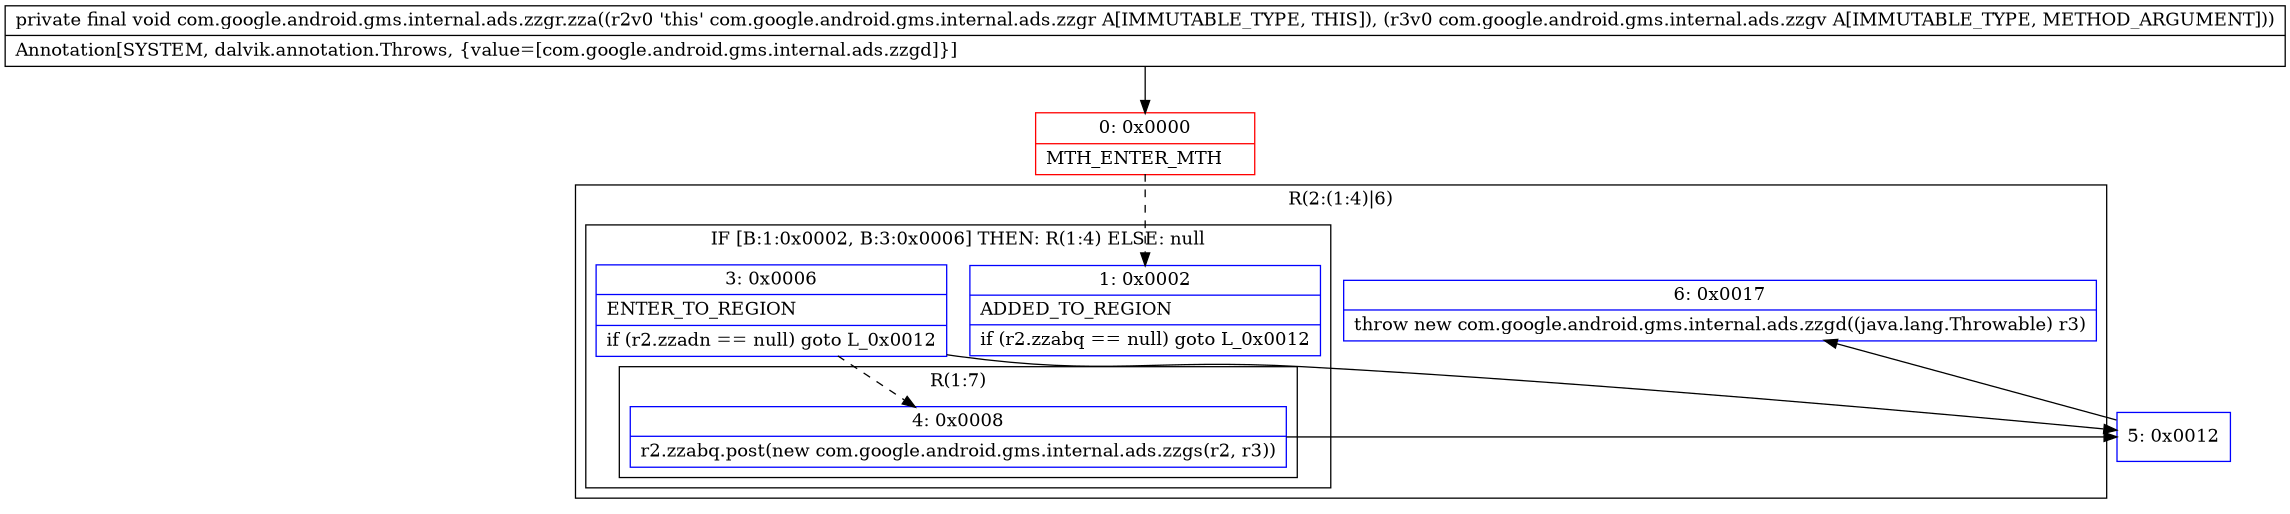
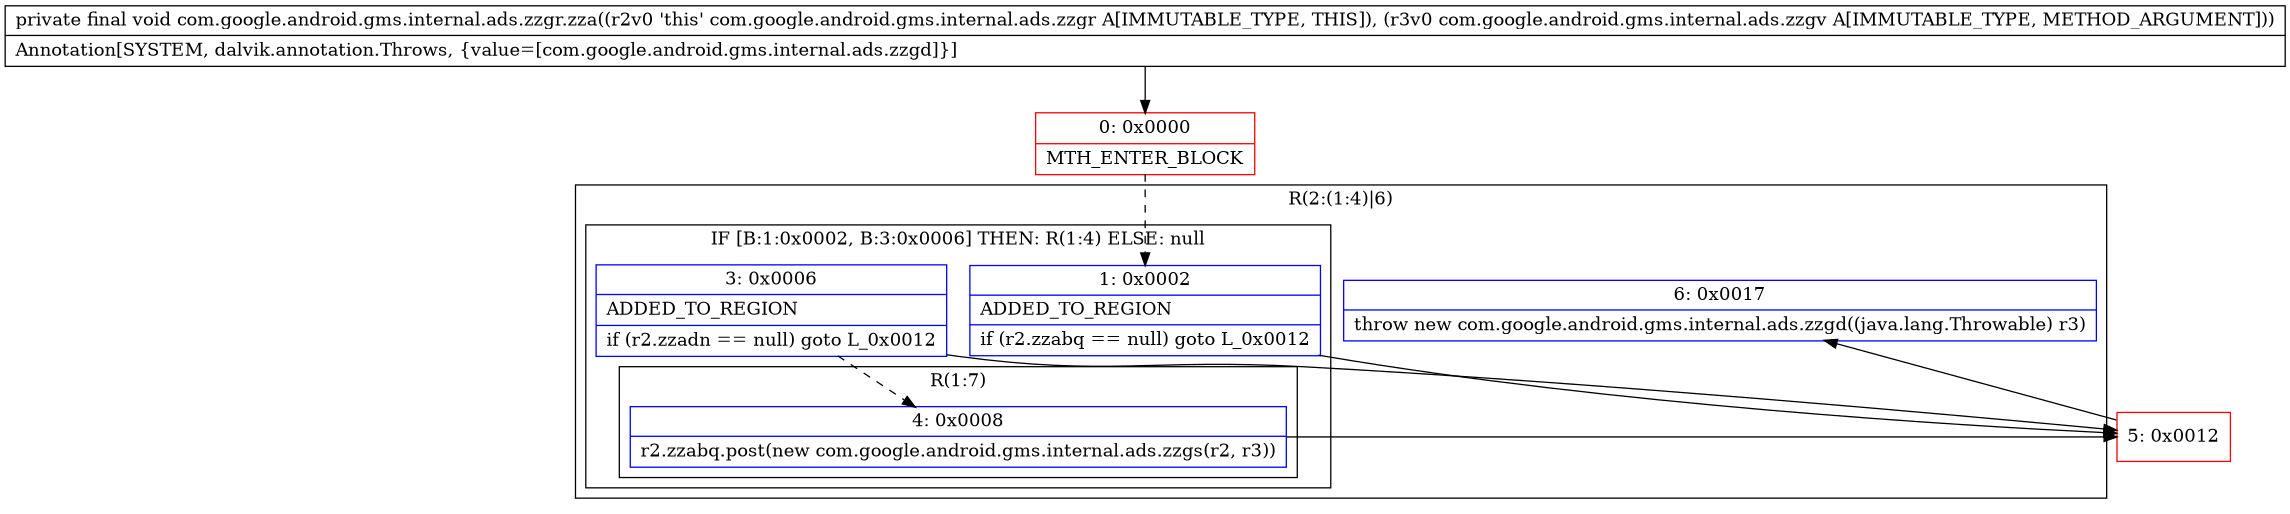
node "0: 0x0000": text "MTH_ENTER_MTH" -> "MTH_ENTER_BLOCK"
node "3: 0x0006": text "ENTER_TO_REGION" -> "ADDED_TO_REGION"
edge "1: 0x0002" -> "5: 0x0012": added
node "5: 0x0012": color blue -> red
